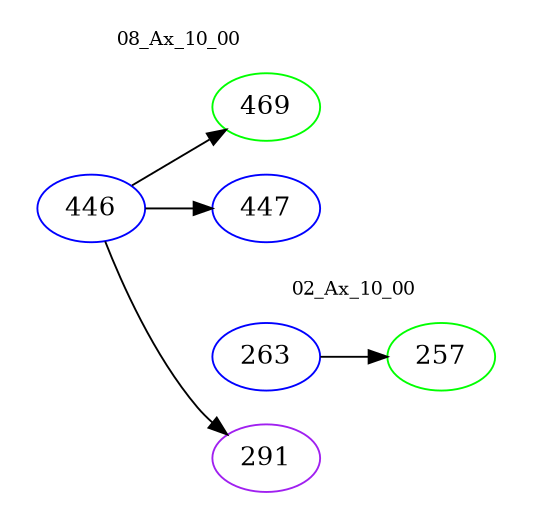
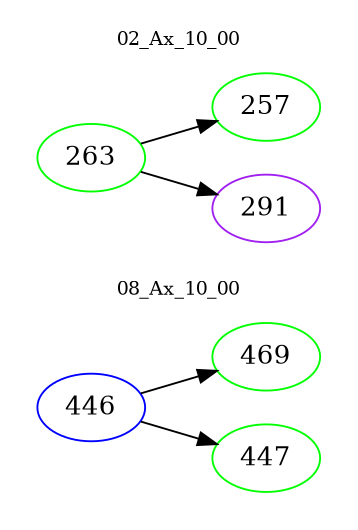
node "447": color blue -> green
edge "446" -> "291": now "263" -> "291"
node "263": color blue -> green
